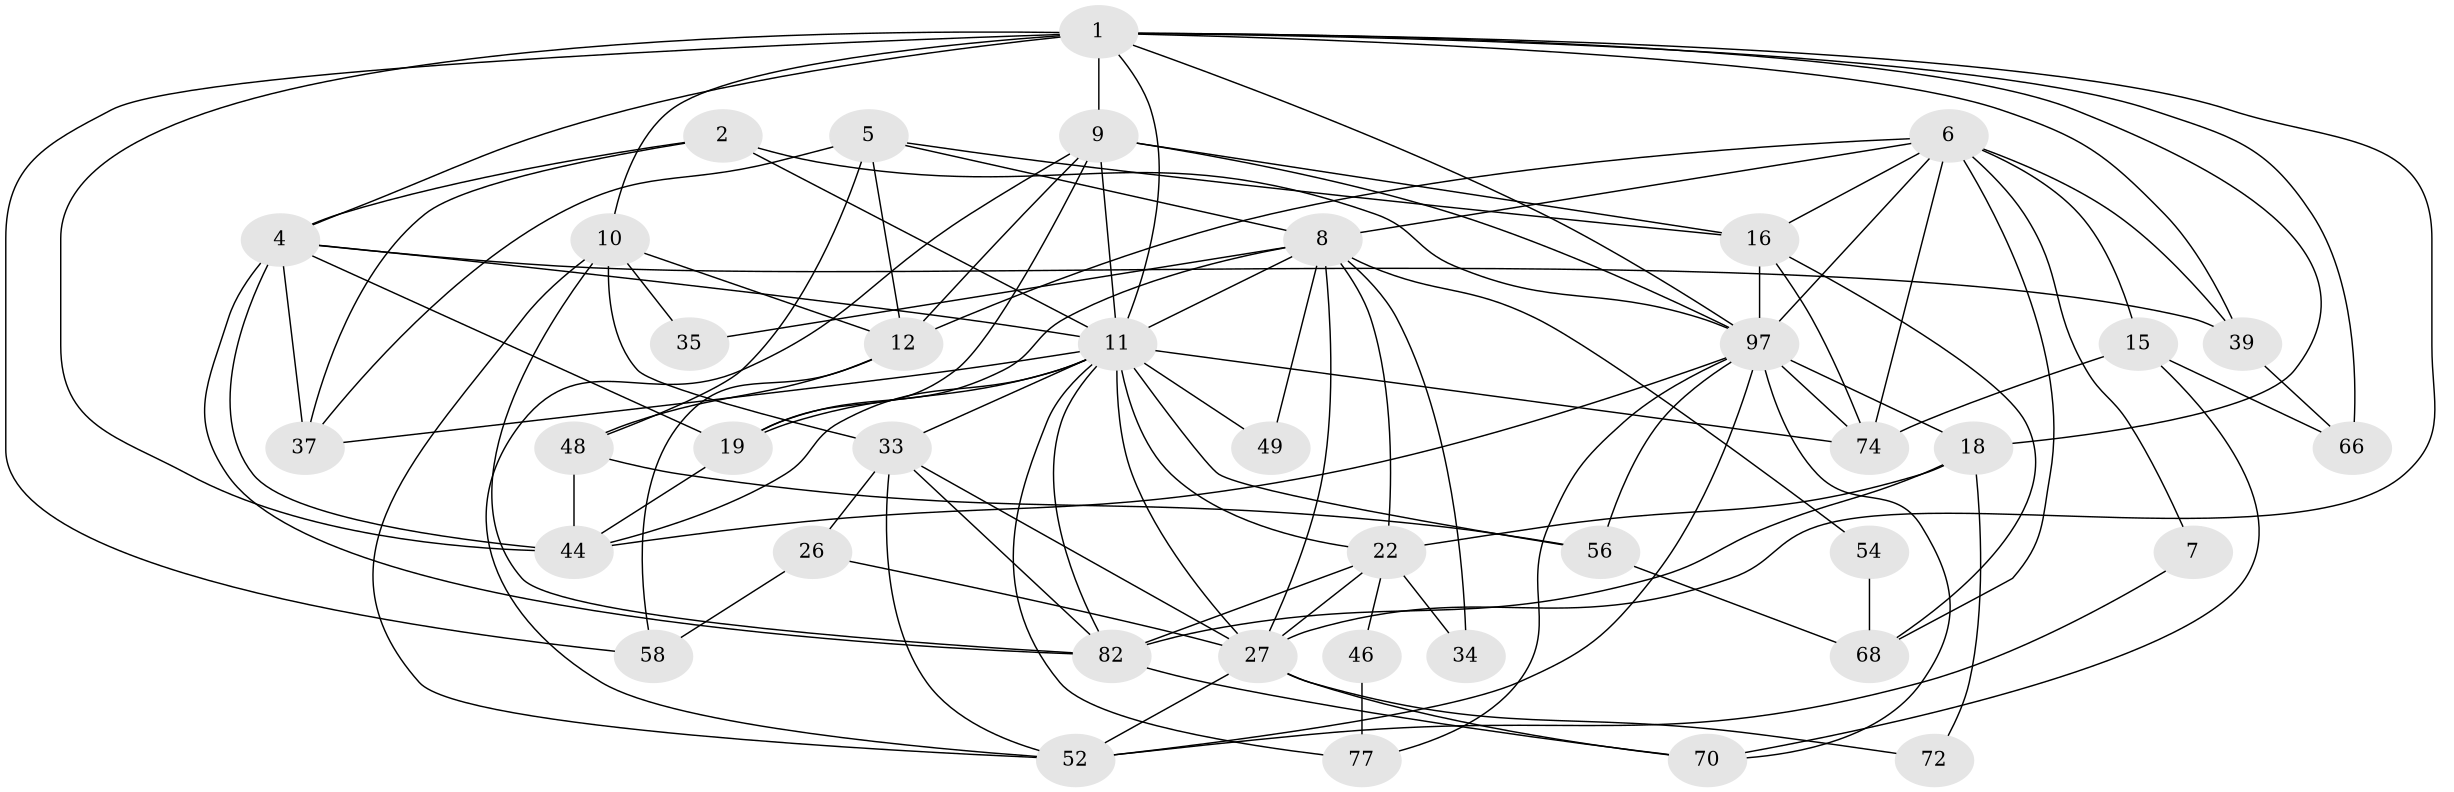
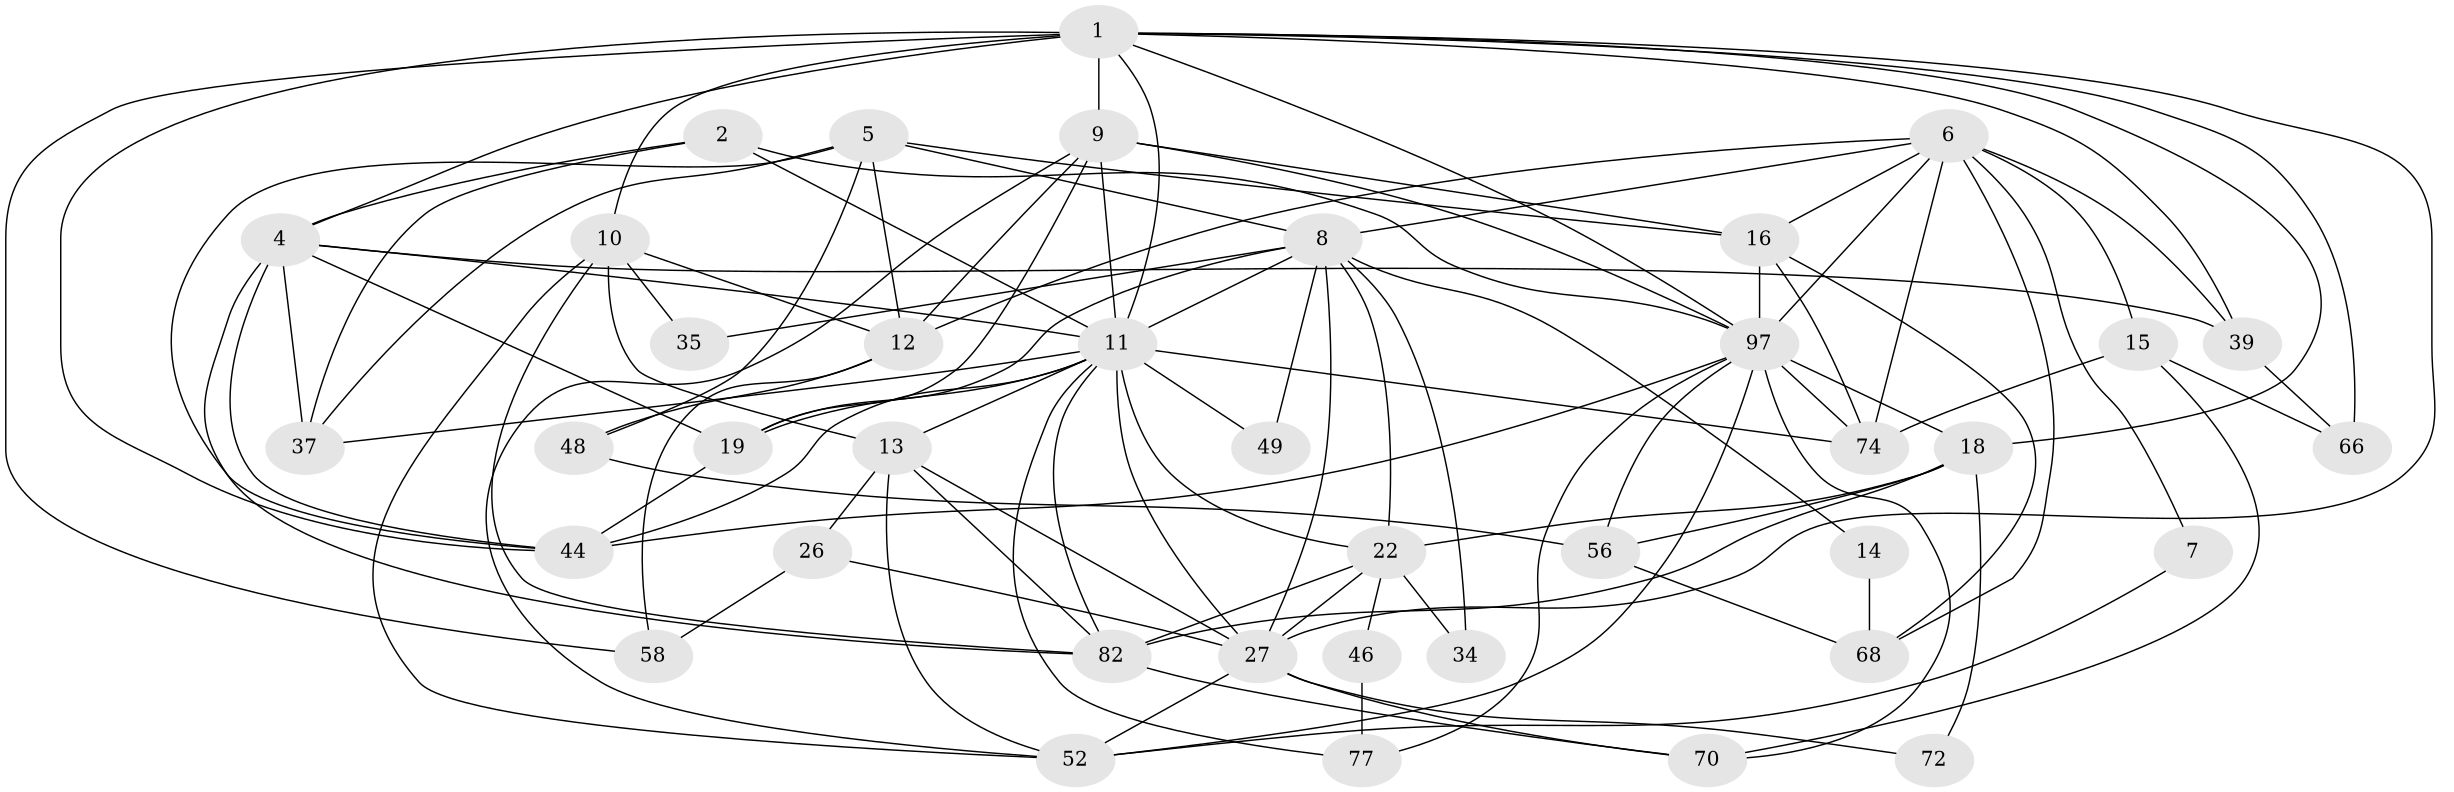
node "33": label "33" -> "13"
edge "48" -- "44": now "5" -- "44"
edge "11" -- "56": now "18" -- "56"
node "54": label "54" -> "14"
